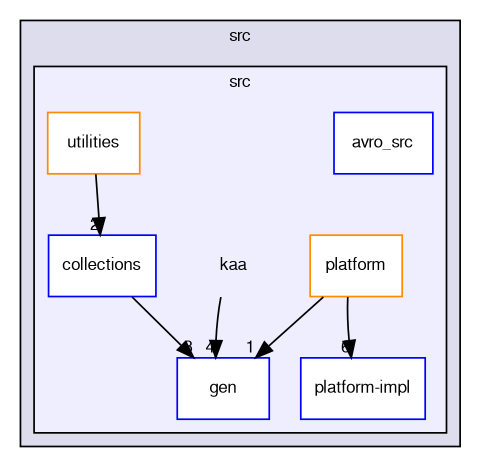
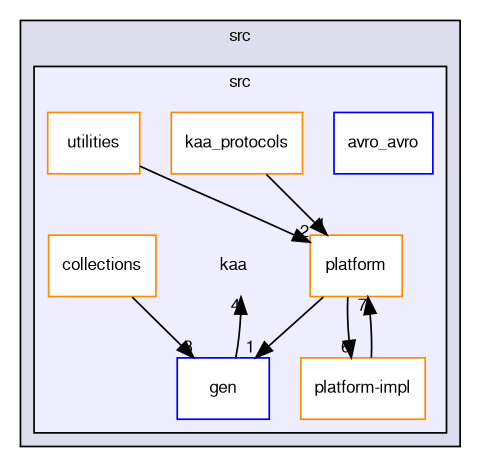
node "kaa_protocols": added
node "avro_src": label "avro_src" -> "avro_avro"
edge "utilities" -> "collections": now "utilities" -> "platform"
node "collections": color blue -> darkorange
edge "kaa" -> "gen": reversed
edge "platform-impl" -> "platform": added
node "platform-impl": color blue -> darkorange
